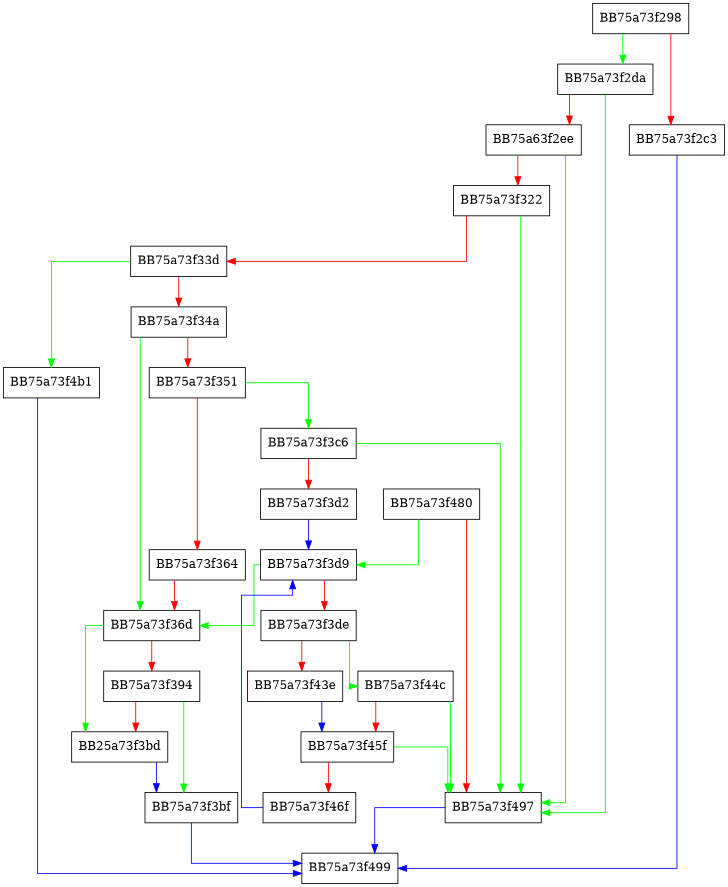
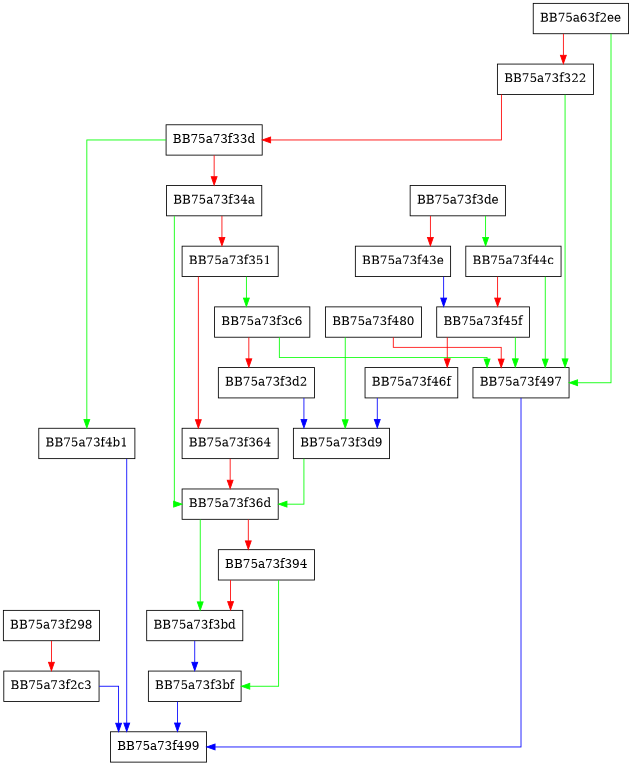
node "BB75a73f2da": removed
edge "BB75a73f3d9" -> "BB75a73f3de": removed
node "BB25a73f3bd": label "BB25a73f3bd" -> "BB75a73f3bd"
